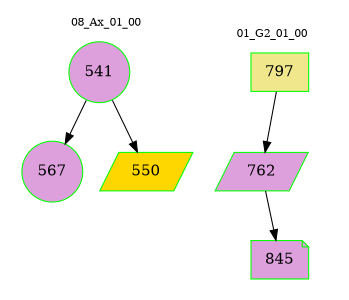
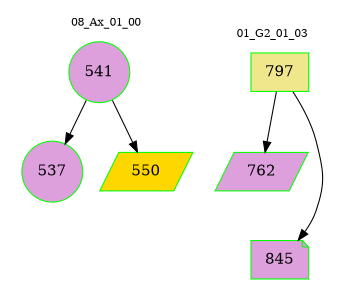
cluster "01_G2_01_00": label "01_G2_01_00" -> "01_G2_01_03"
node "567": label "567" -> "537"
edge "762" -> "845": now "797" -> "845"
